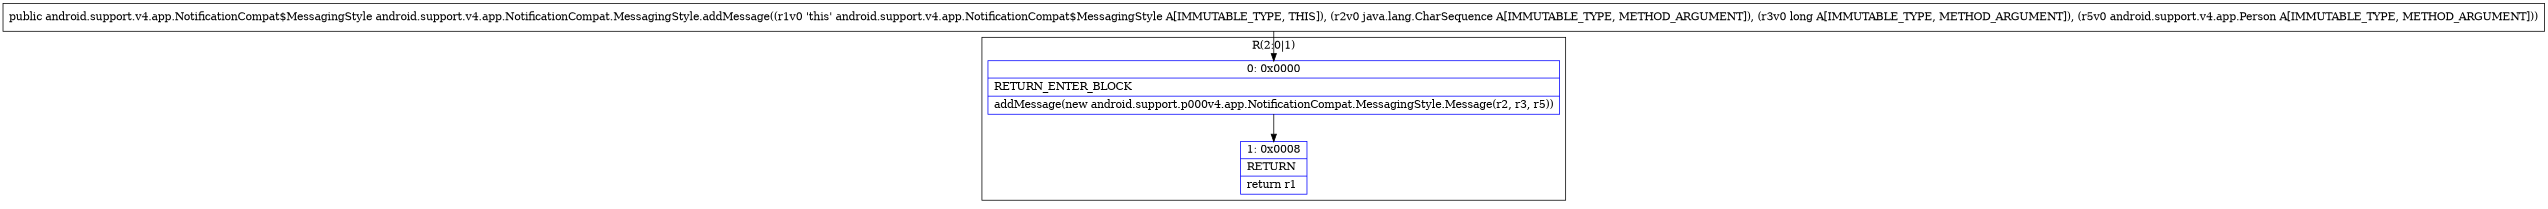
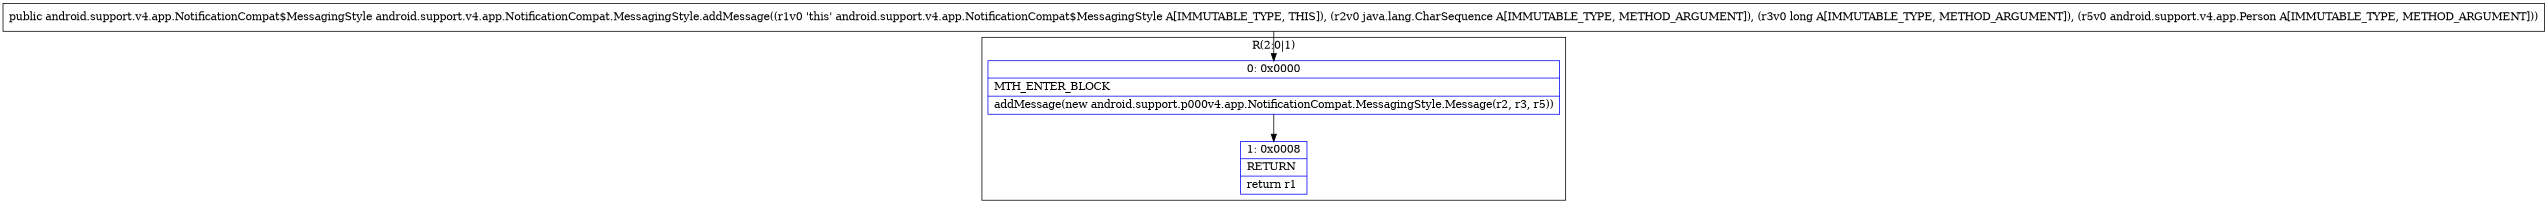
node "0: 0x0000": text "RETURN_ENTER_BLOCK" -> "MTH_ENTER_BLOCK"
